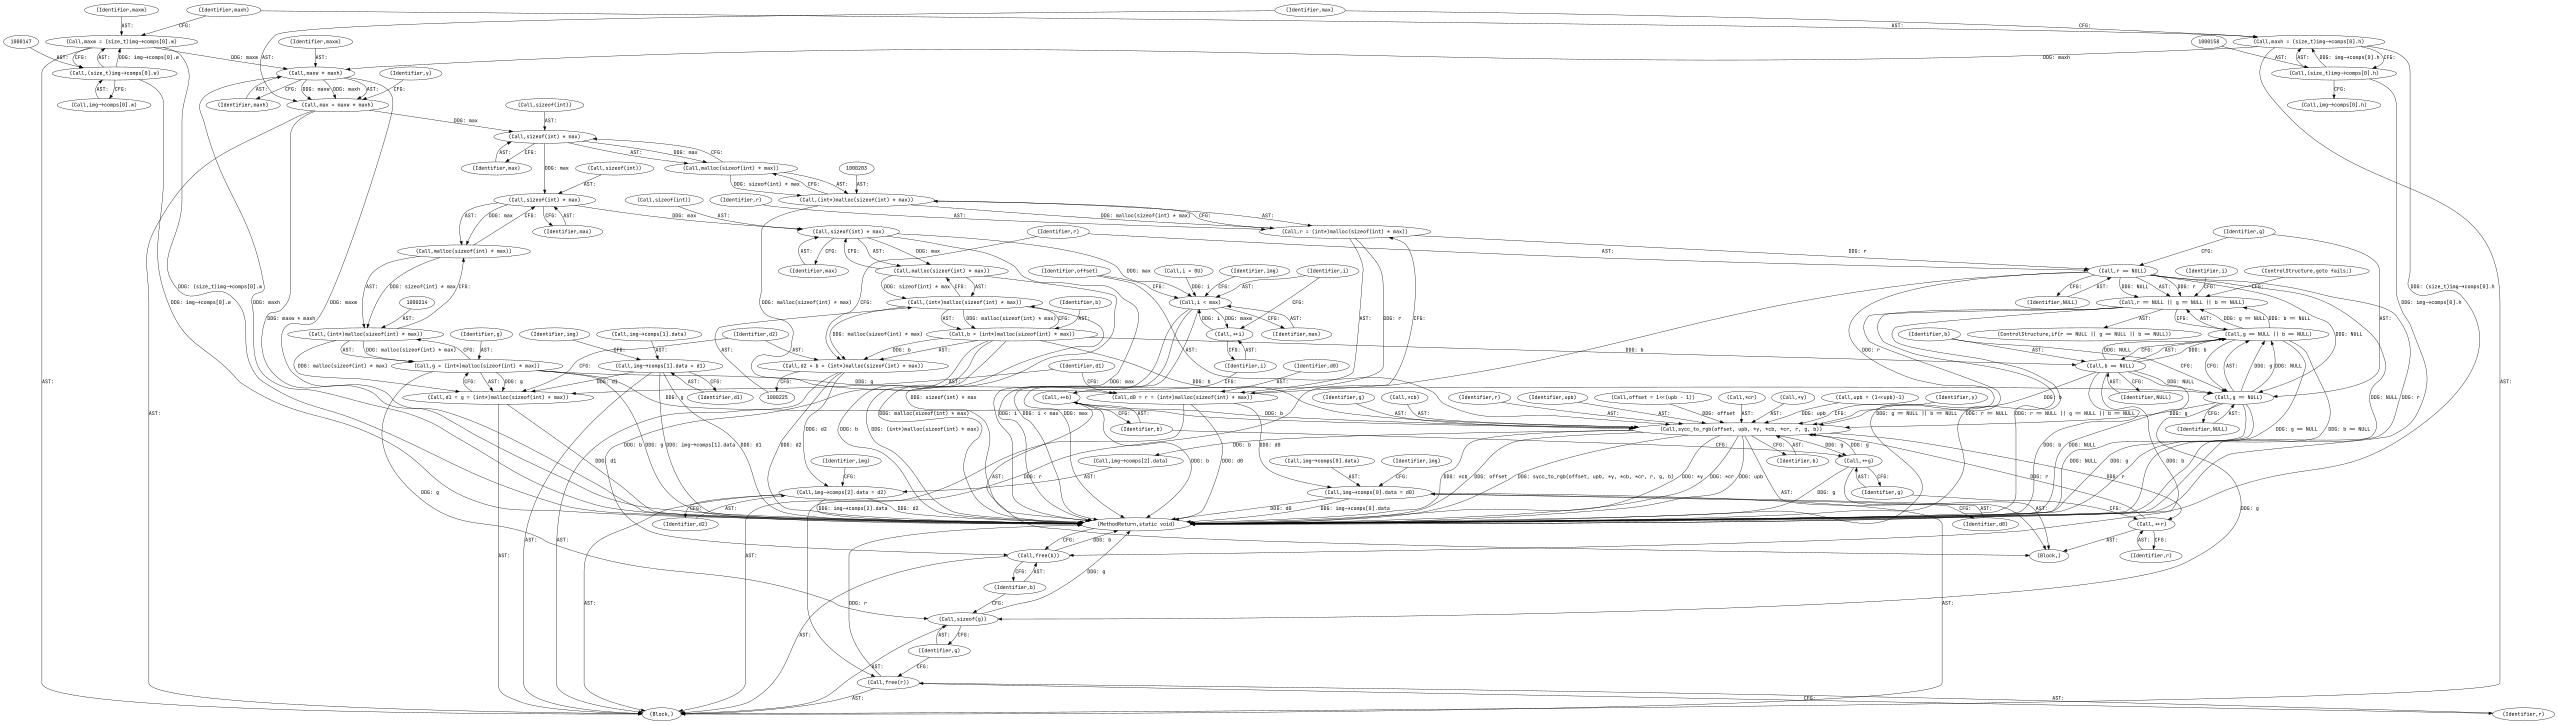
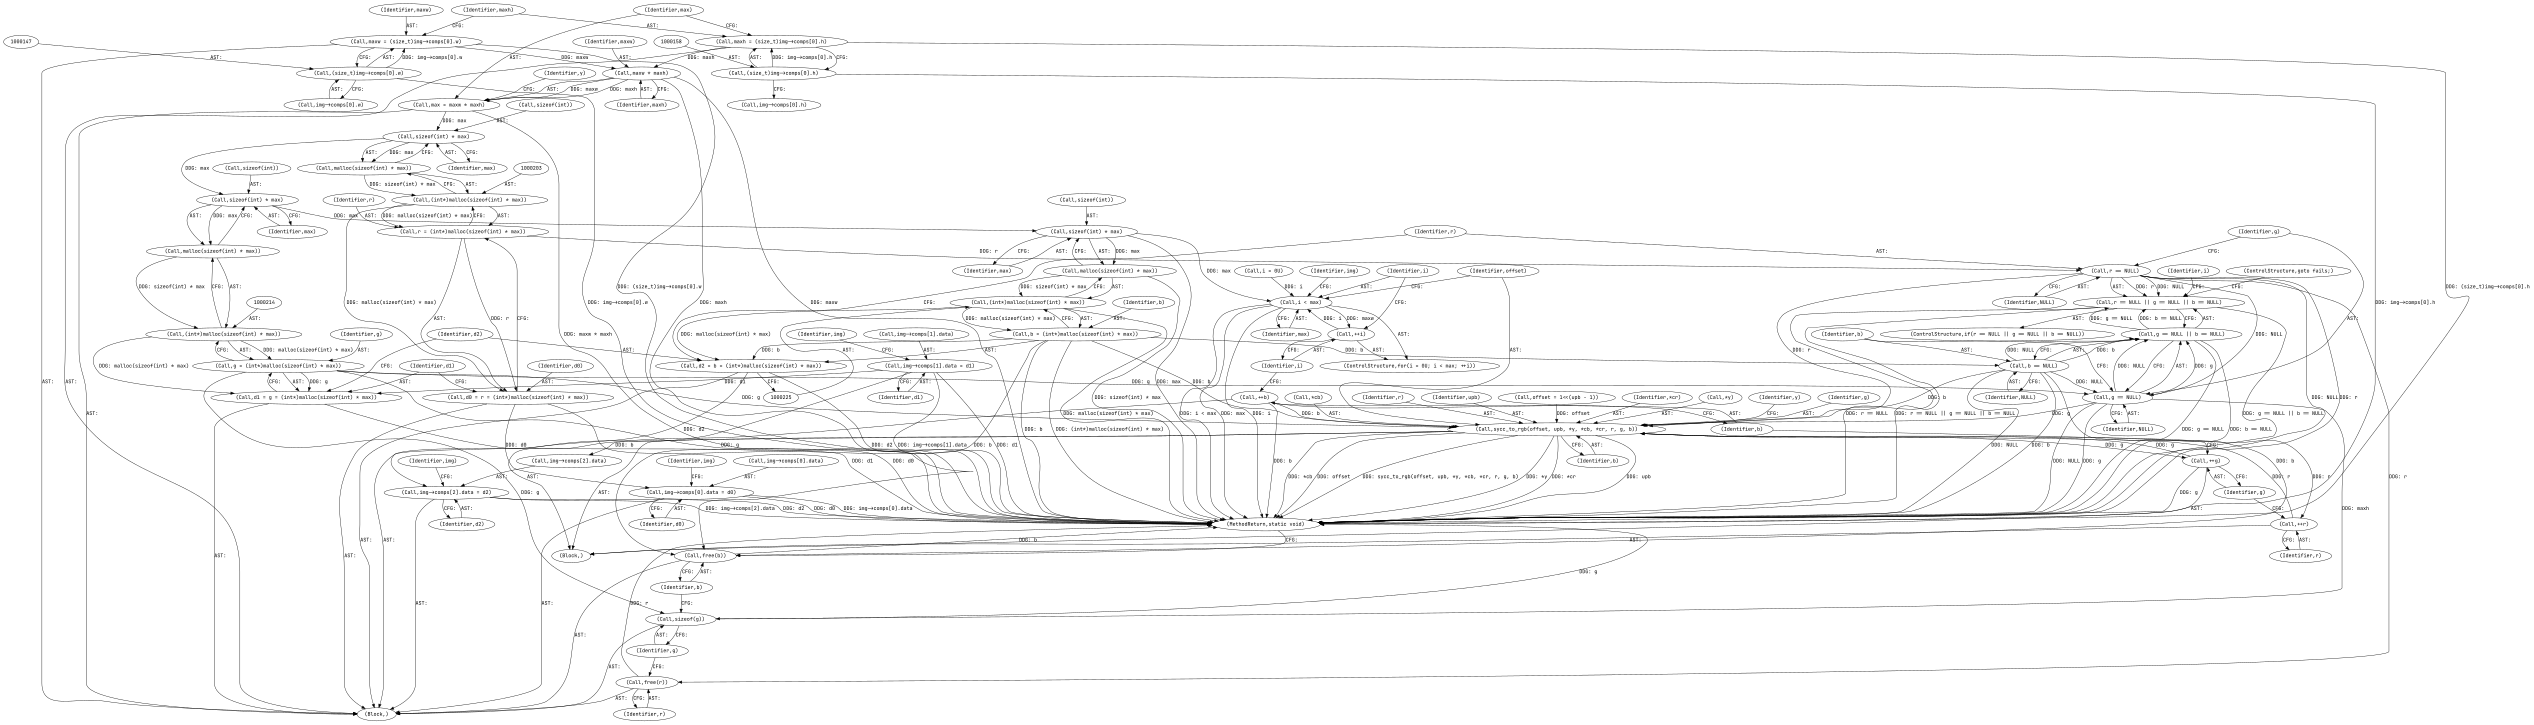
node "(ControlStructure,for(i = 0U; i < max; ++i))": added
node "(Call,*cr)": label "(Call,*cr)" -> "(Identifier,*cr)"
node "(Call,upb = (1<<upb)-1)": removed
edge "(Call,max = maxw * maxh)" -> "(MethodReturn,static void)": now "(Call,max = maxw * maxh)" -> "(Call,free(b))"
edge "(Call,g == NULL)" -> "(Call,sizeof(g))": label "DDG: g" -> "DDG: maxh"
